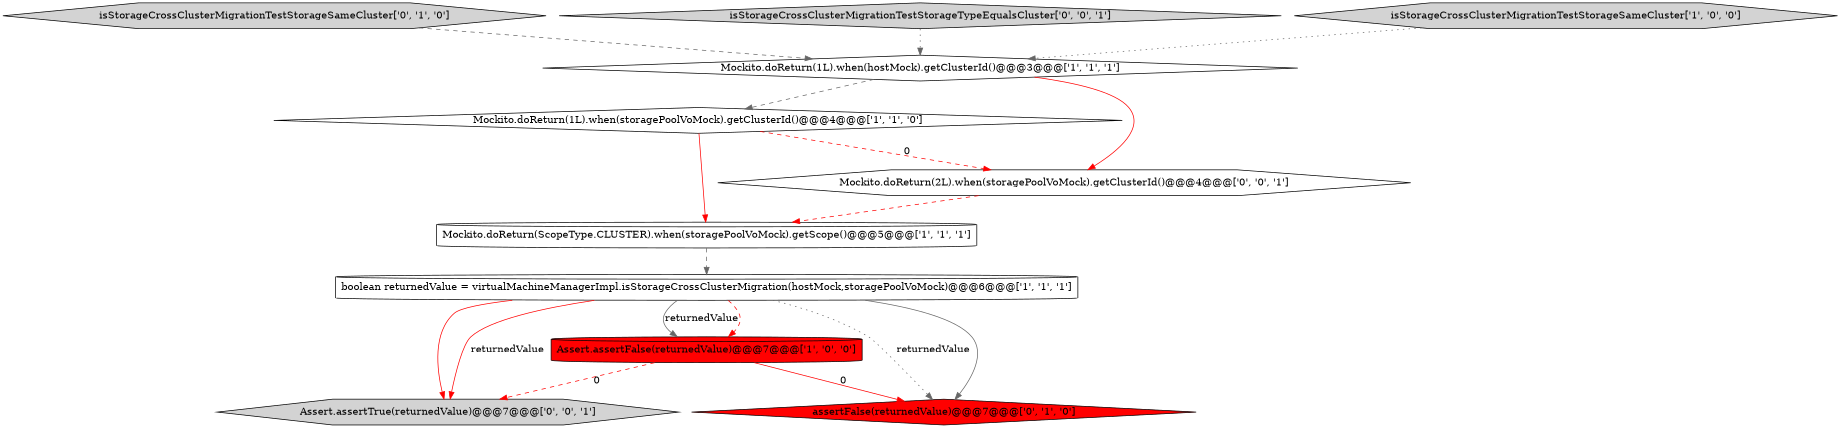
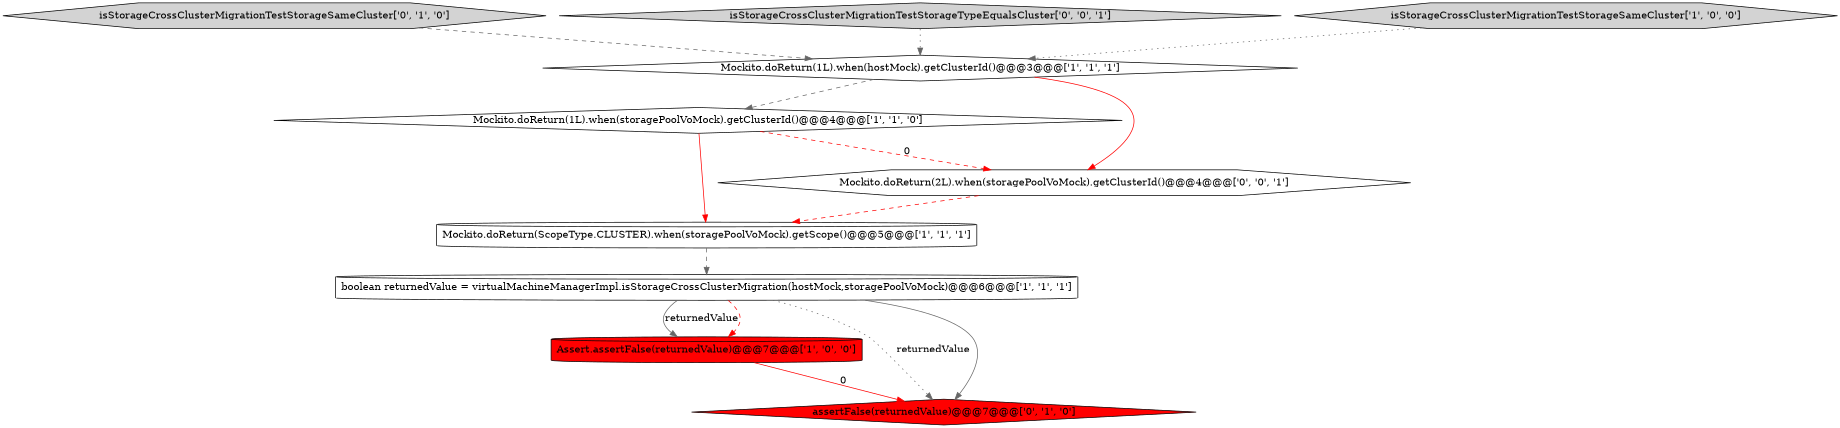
node "Assert.assertTrue(returnedValue)@@@7@@@['0', '0', '1']": removed
